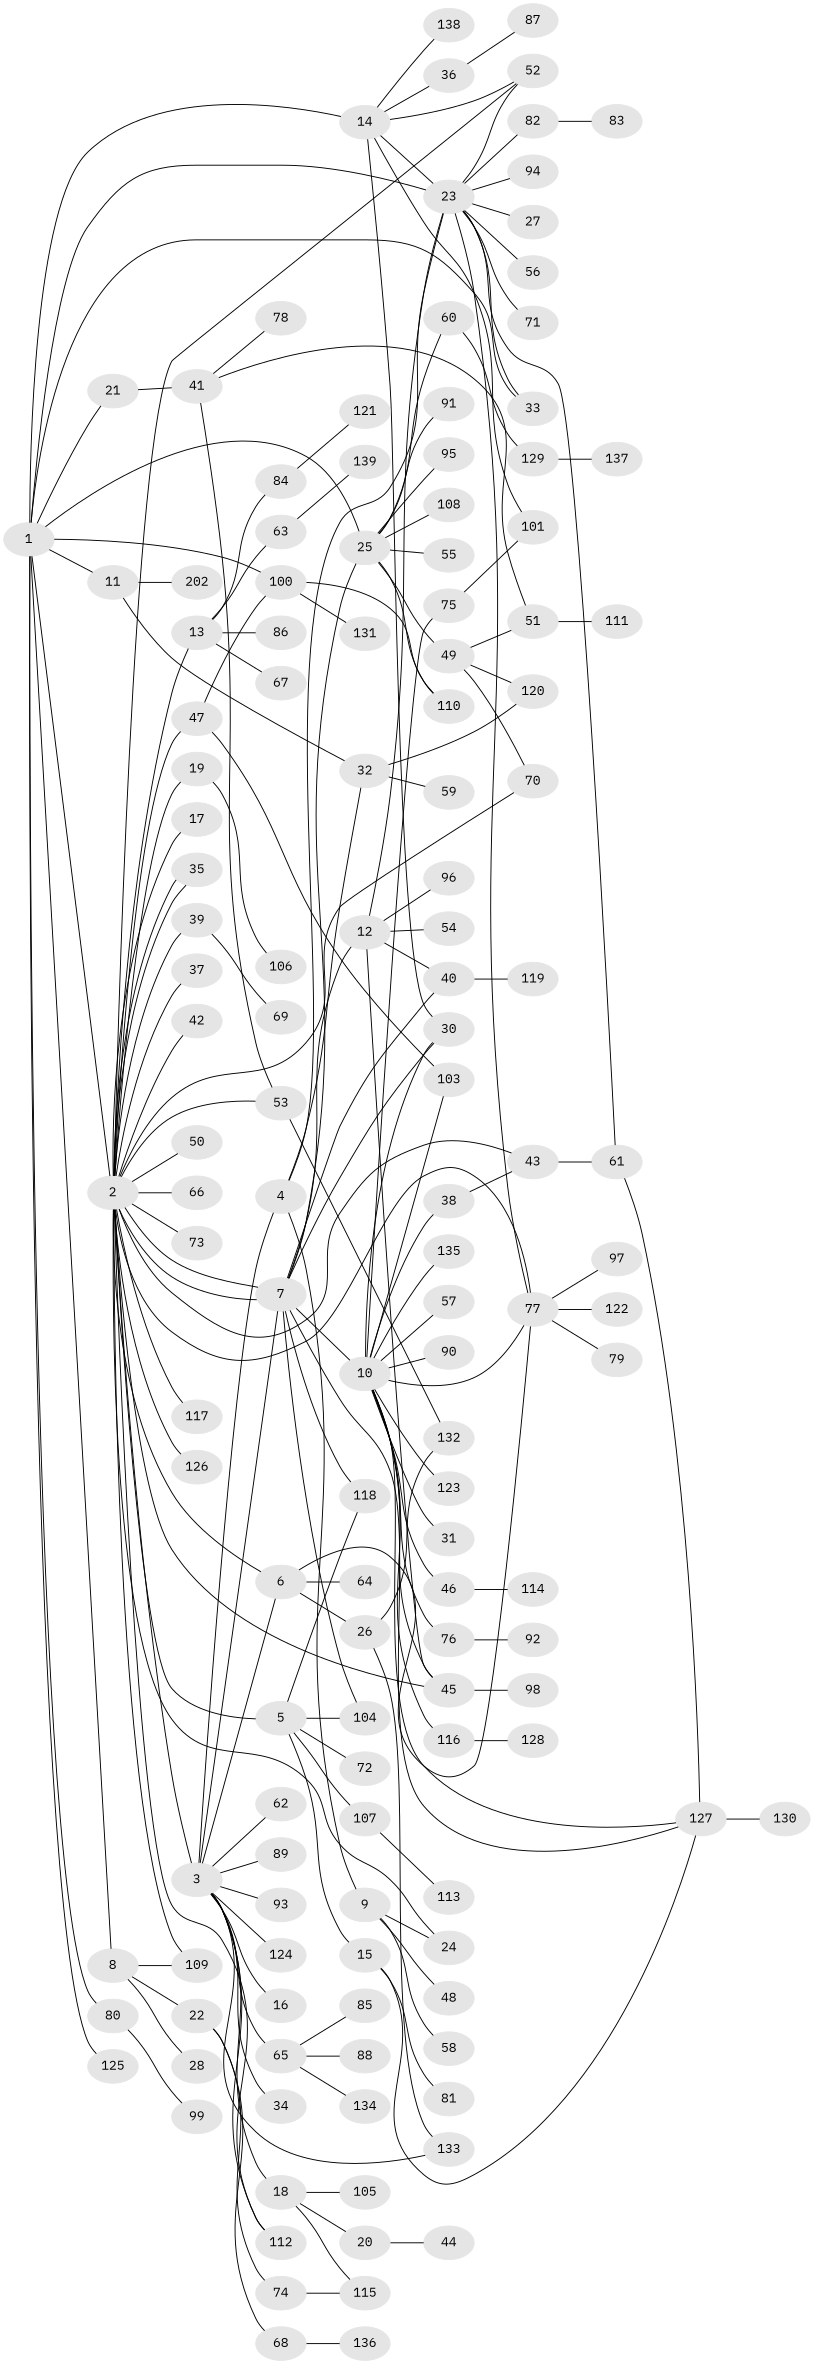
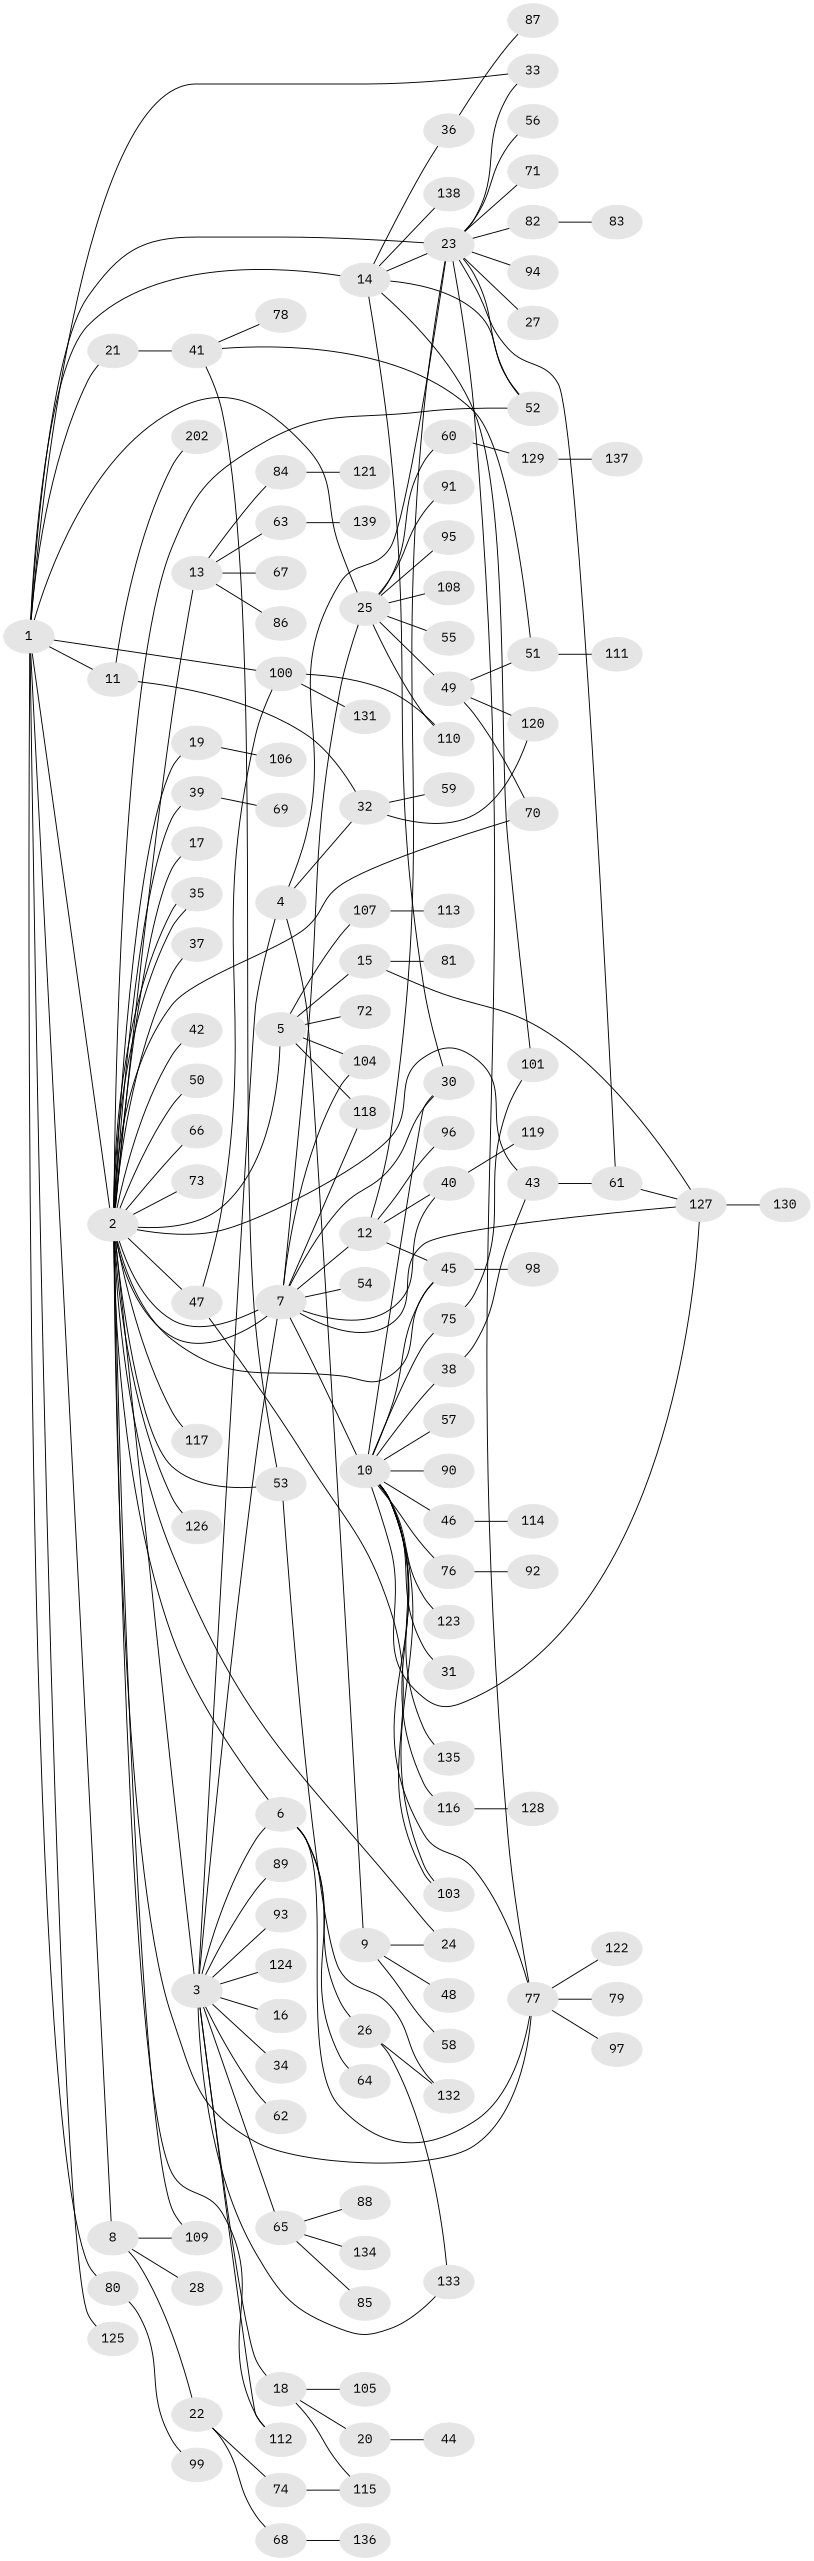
edge "54" -- "12": now "54" -- "7"
